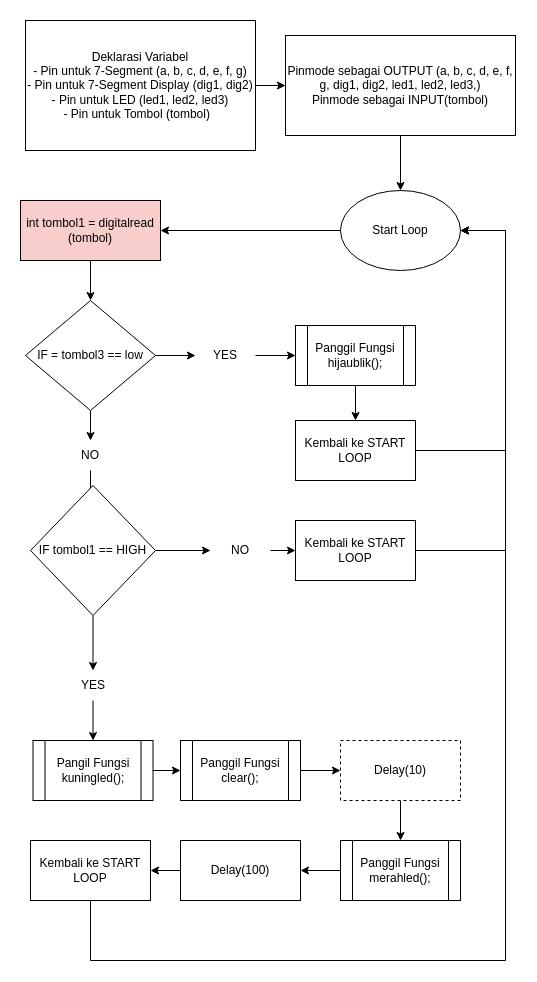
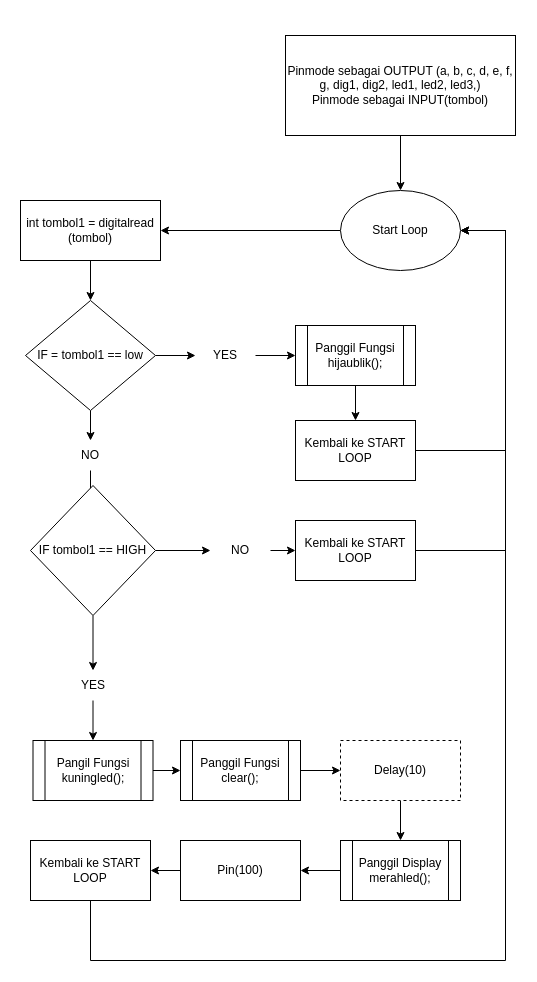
node "Deklarasi Variabel - Pin untuk 7-Segment (a, b, c, d, e, f, g) - Pin untuk 7-Segment Display (dig1, dig2) - Pin untuk LED (led1, led2, led3) - Pin untuk Tombol (tombol)": removed
edge "Deklarasi Variabel - Pin untuk 7-Segment (a, b, c, d, e, f, g) - Pin untuk 7-Segment Display (dig1, dig2) - Pin untuk LED (led1, led2, led3) - Pin untuk Tombol (tombol)" -> "Pinmode sebagai OUTPUT (a, b, c, d, e, f, g, dig1, dig2, led1, led2, led3,) Pinmode sebagai INPUT(tombol)": removed
node "int tombol1 = digitalread (tombol)": fillcolor #f8cecc -> #ffffff
node "IF = tombol3 == low": label "IF = tombol3 == low" -> "IF = tombol1 == low"
node "Delay(100)": label "Delay(100)" -> "Pin(100)"
node "Panggil Fungsi merahled();": label "Panggil Fungsi merahled();" -> "Panggil Display merahled();"
